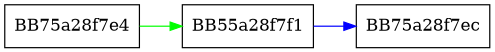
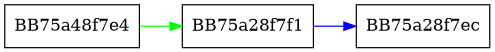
node "BB75a28f7e4": label "BB75a28f7e4" -> "BB75a48f7e4"
node "BB55a28f7f1": label "BB55a28f7f1" -> "BB75a28f7f1"
